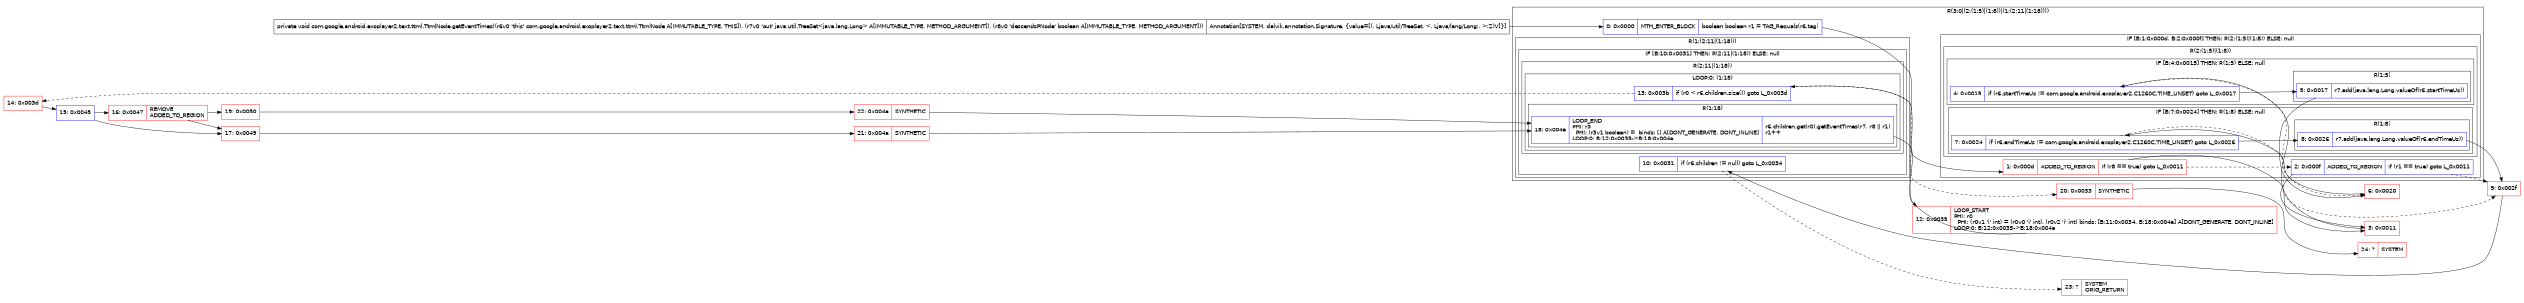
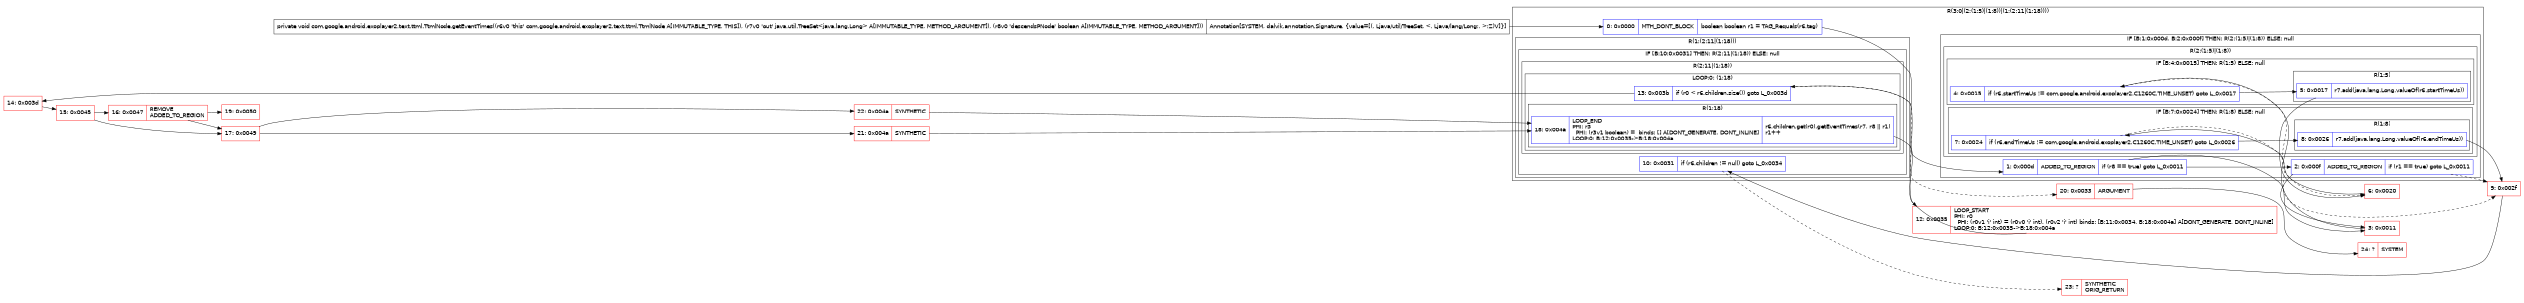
node "0: 0x0000": text "MTH_ENTER_BLOCK" -> "MTH_DONT_BLOCK"
edge "13: 0x003b" -> "14: 0x003d": style dashed -> solid
edge "19: 0x0050" -> "22: 0x004a": now "17: 0x0049" -> "22: 0x004a"
node "15: 0x0045": color blue -> red
node "1: 0x000d": color red -> blue
edge "1: 0x000d" -> "2: 0x000f": style dashed -> solid
node "20: 0x0033": text "SYNTHETIC" -> "ARGUMENT"
node "23: ?": text "SYSTEM" -> "SYNTHETIC"
